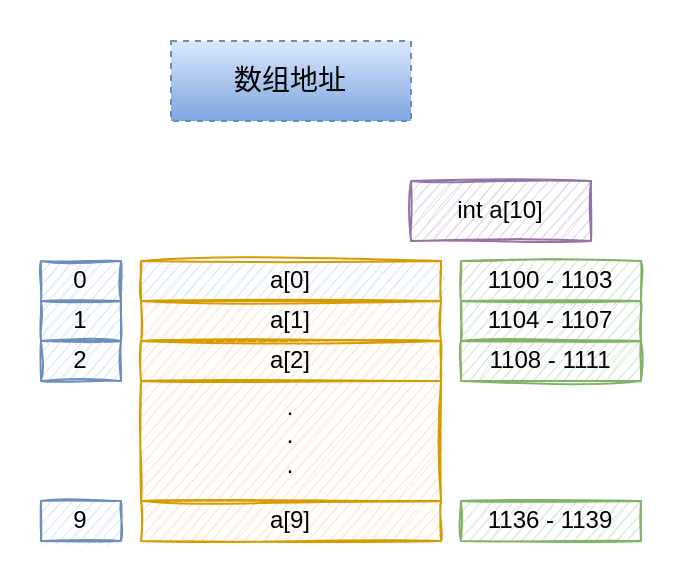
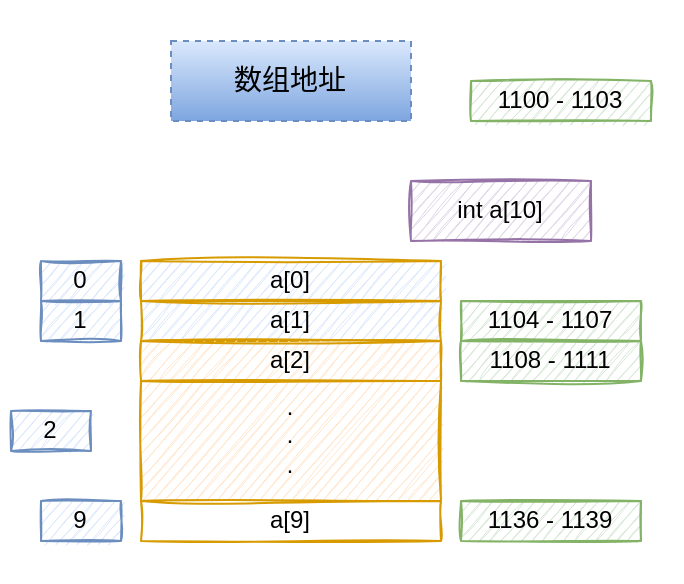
node "1100 - 1103": moved (551, 281) -> (561, 101)
node "a[1]": fillcolor #ffe6cc -> #dae8fc
node "2": moved (81, 361) -> (51, 431)
node "a[9]": fillcolor #ffe6cc -> #ffffff
